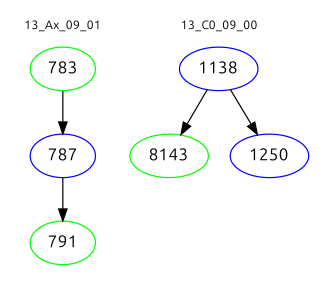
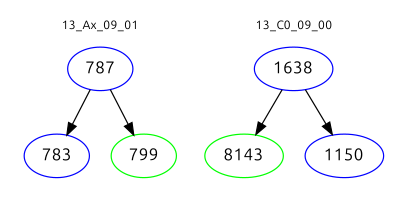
node "783": color green -> blue
node "1138": label "1138" -> "1638"
edge "783" -> "787": reversed
node "1250": label "1250" -> "1150"
node "791": label "791" -> "799"
